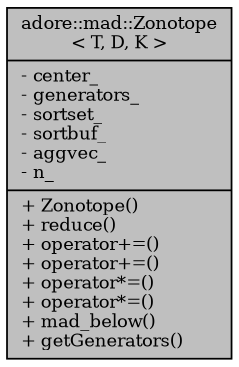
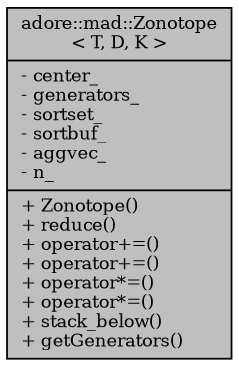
node "adore::mad::Zonotope": text "+ mad_below()" -> "+ stack_below()"
